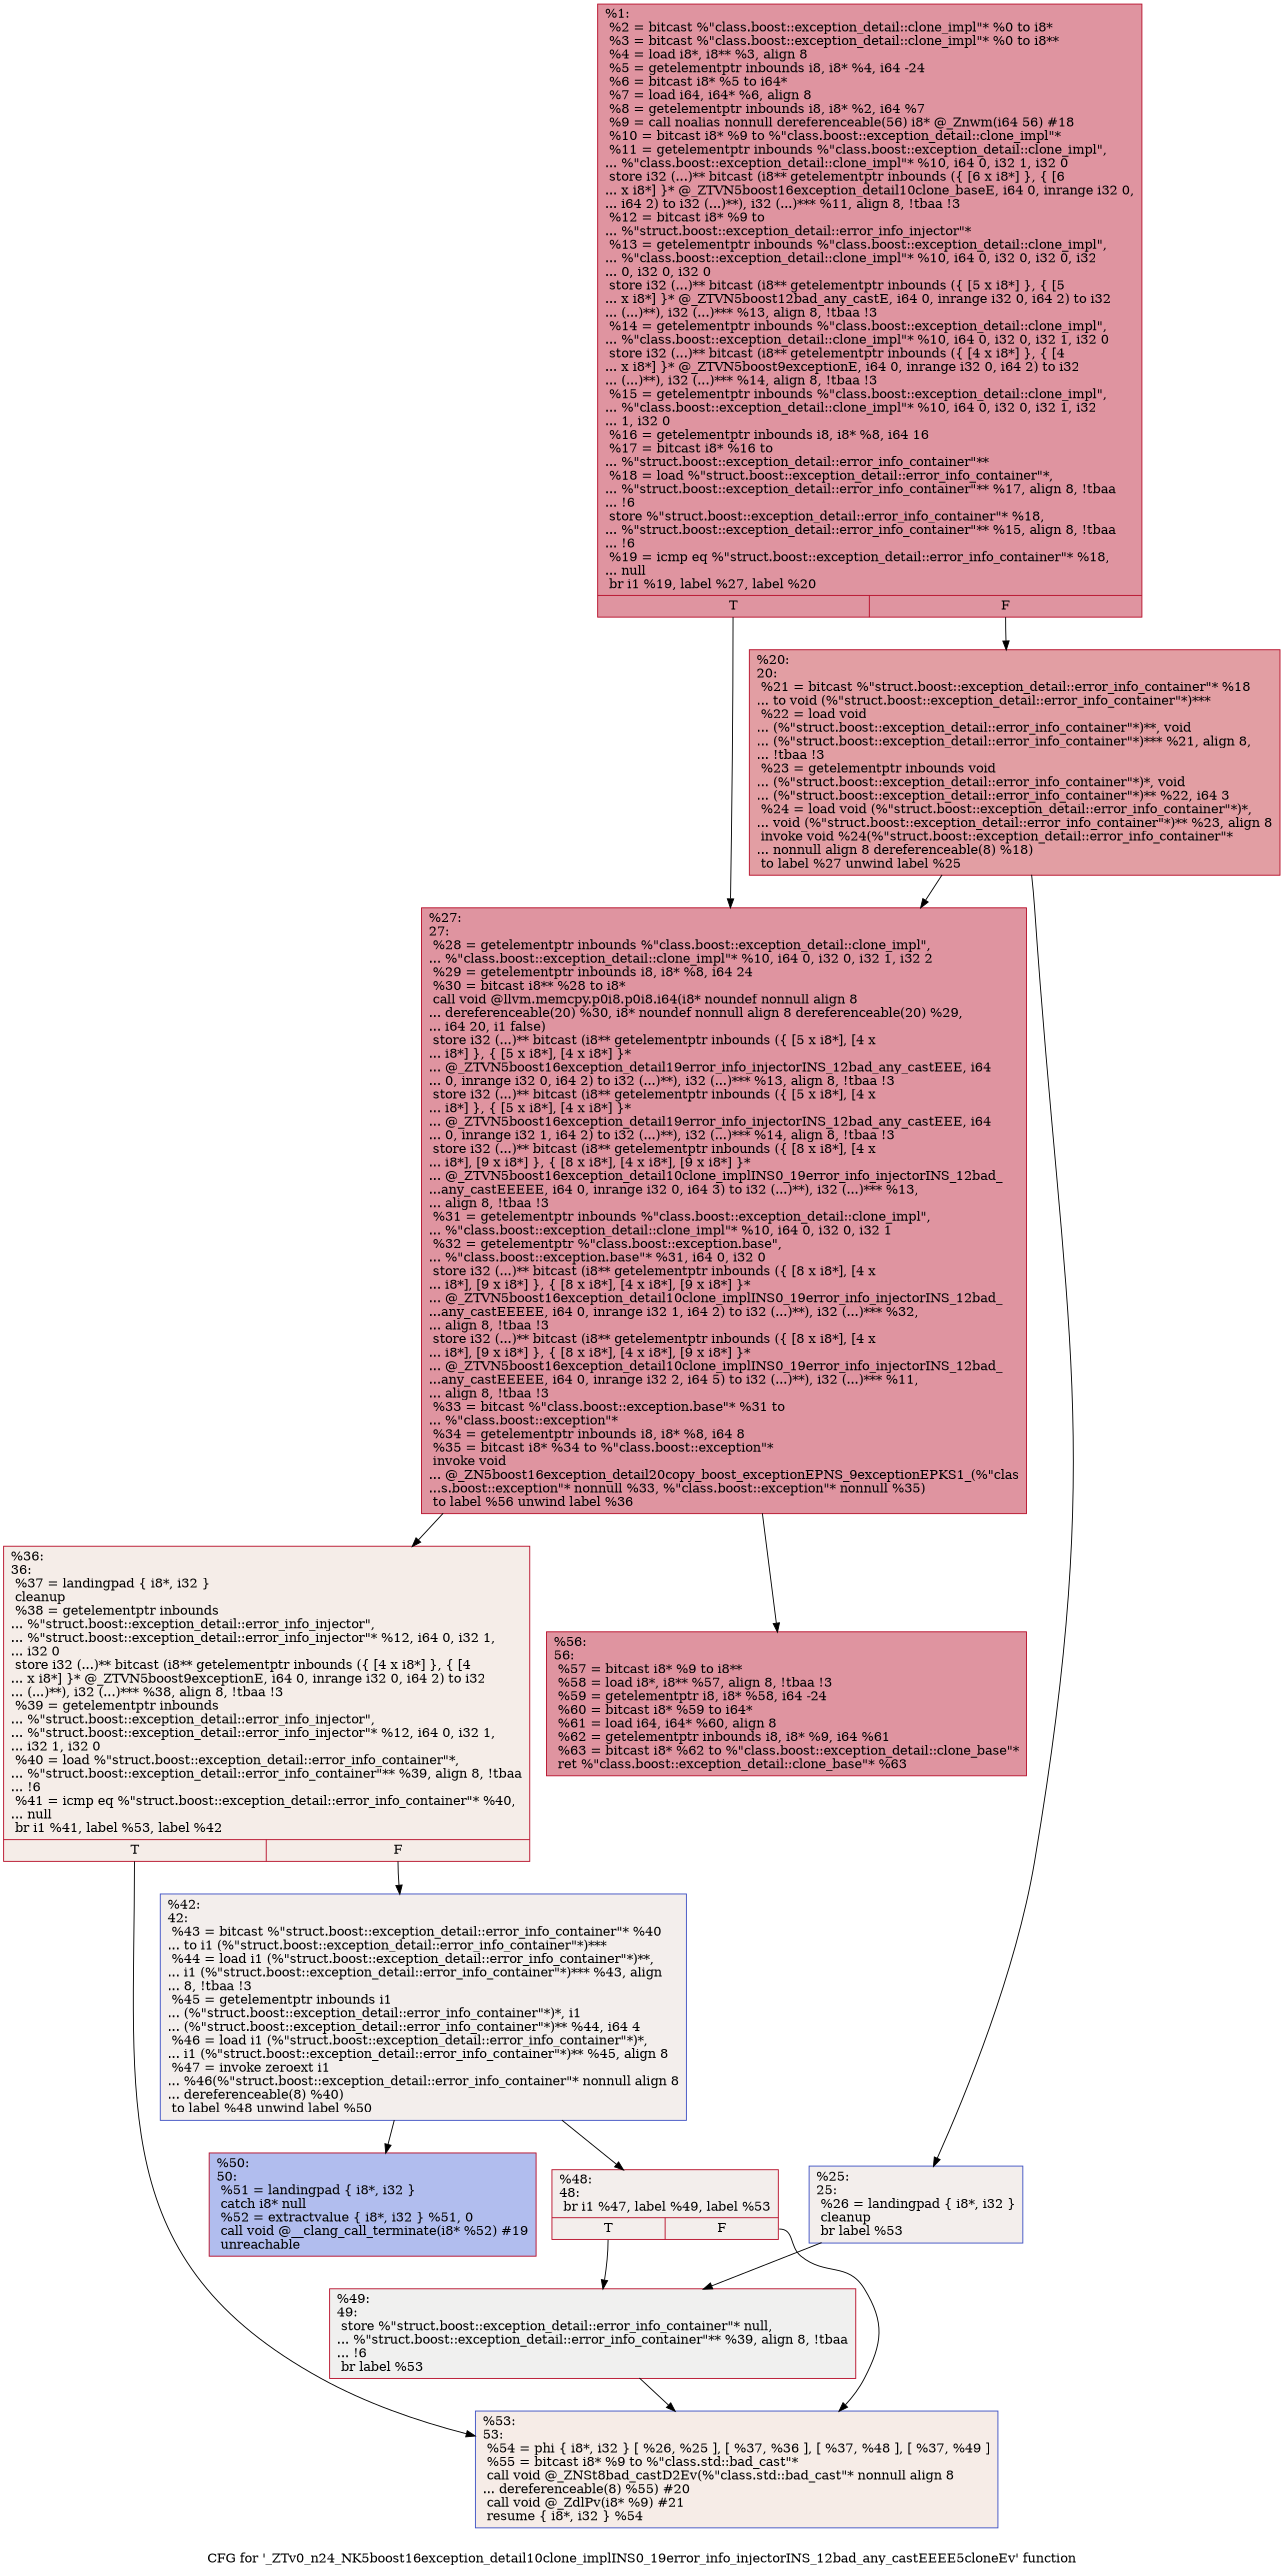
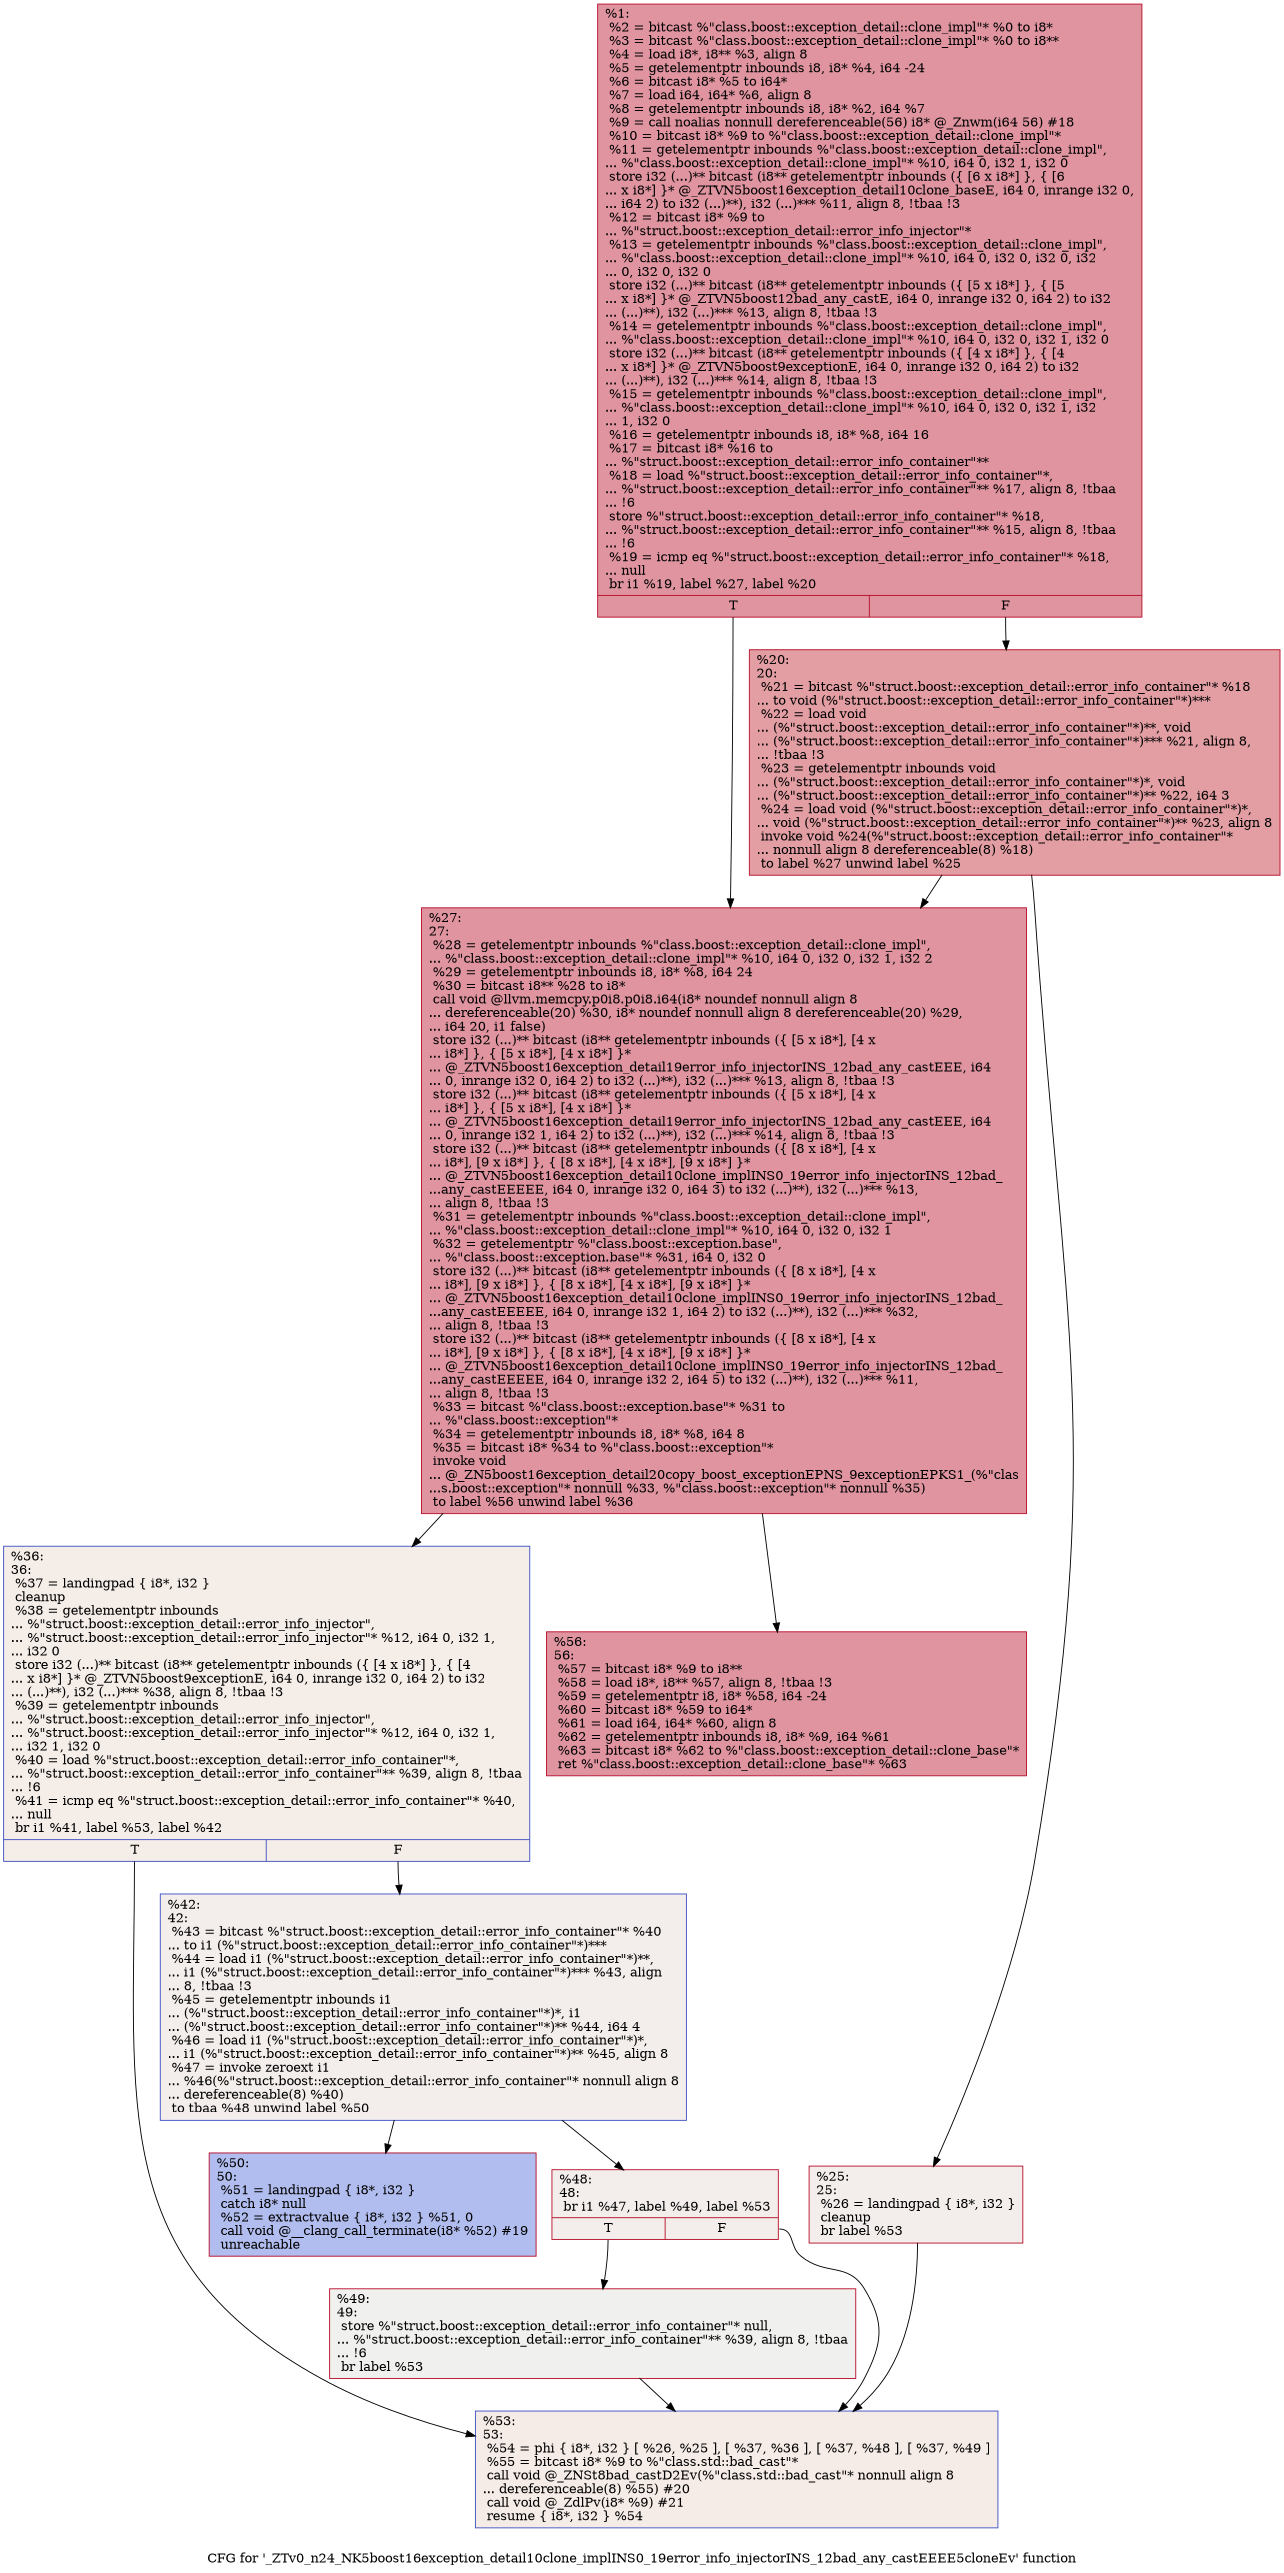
node "%36:": color #b70d28ff -> #3d50c3ff
node "%42:": text "to label %48 unwind label %50" -> "to tbaa %48 unwind label %50"
node "%25:": color #3d50c3ff -> #b70d28ff
edge "%25:" -> "%49:": now "%25:" -> "%53:"
